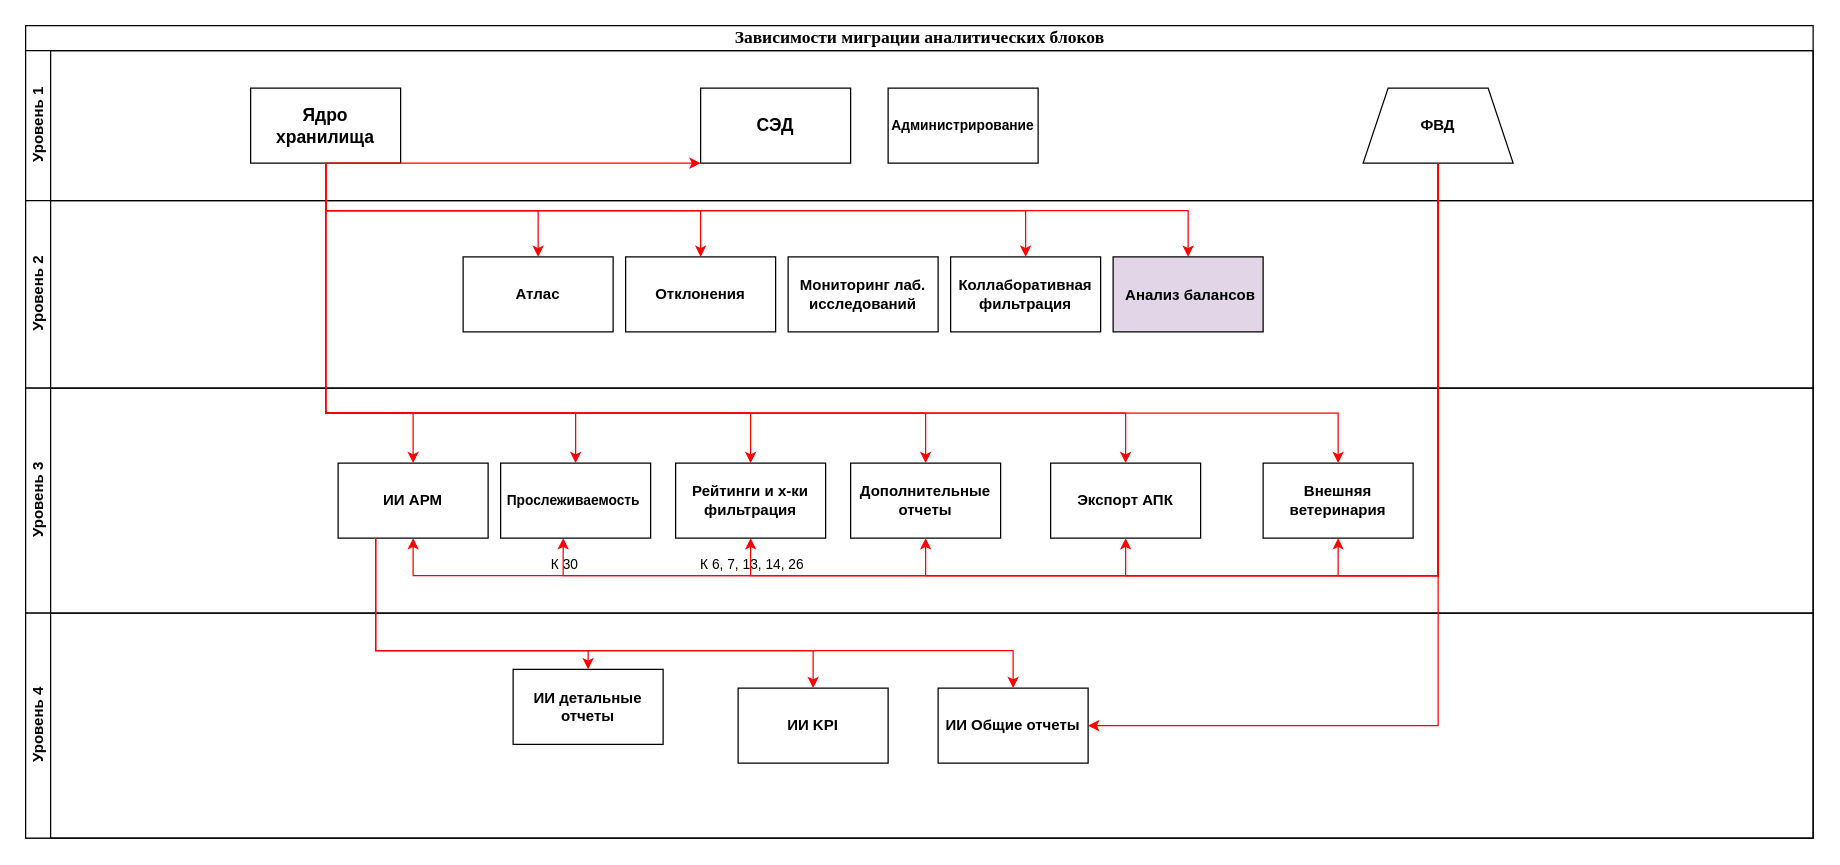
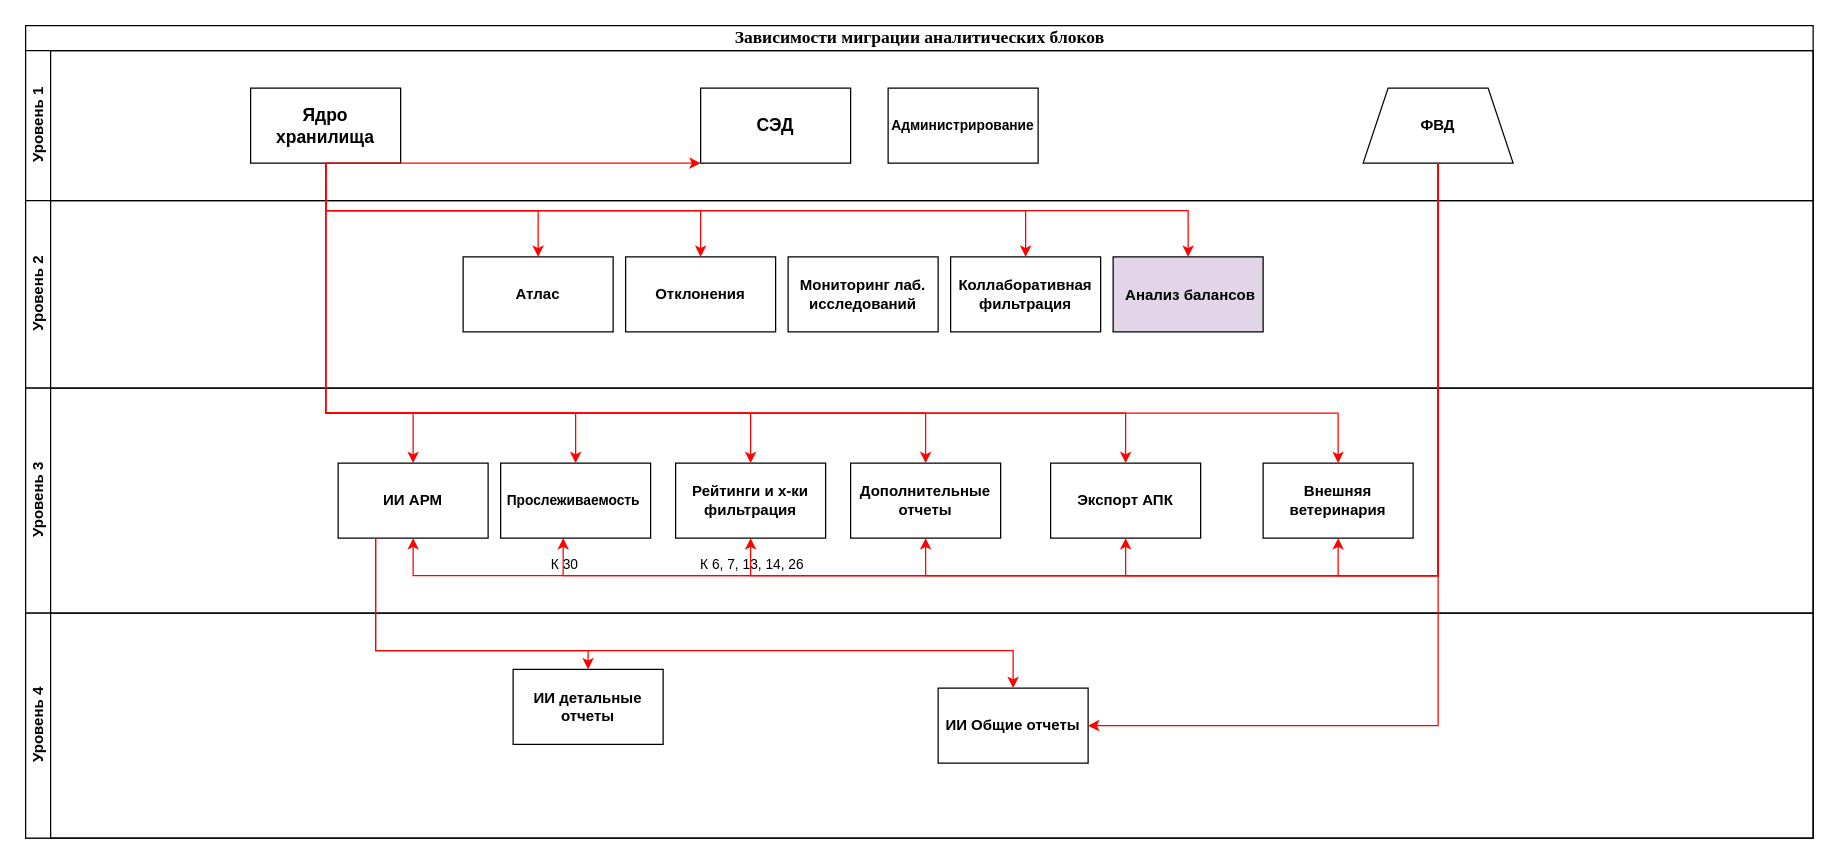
edge "ИИ АРМ" -> "ИИ KPI": removed
node "ИИ KPI": removed
